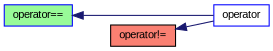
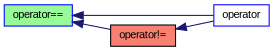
edge "operator!=" -> "operator==": added
